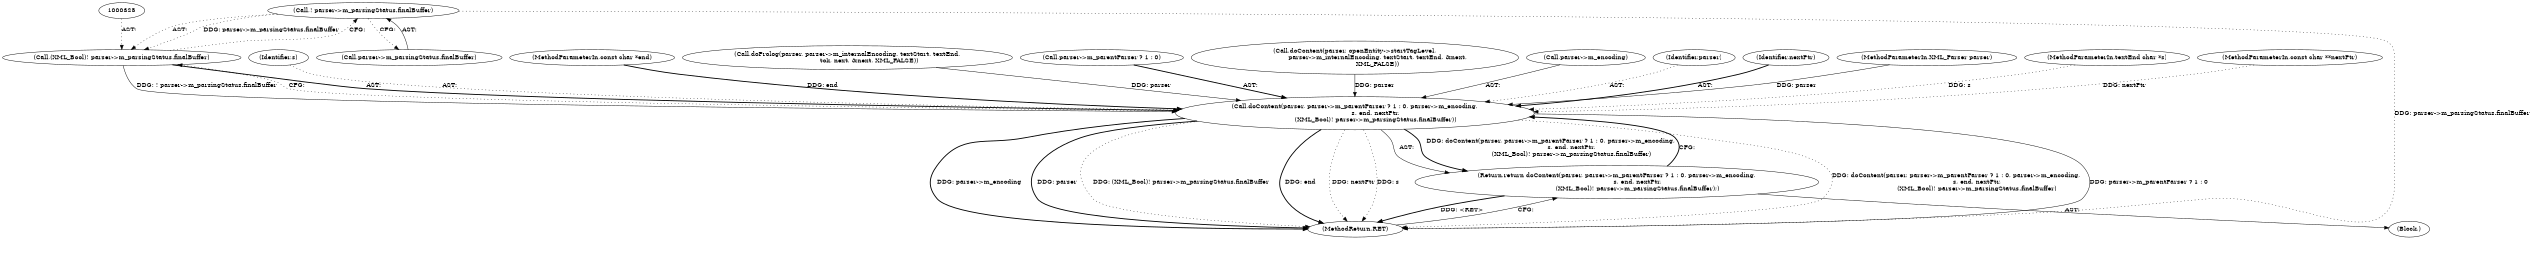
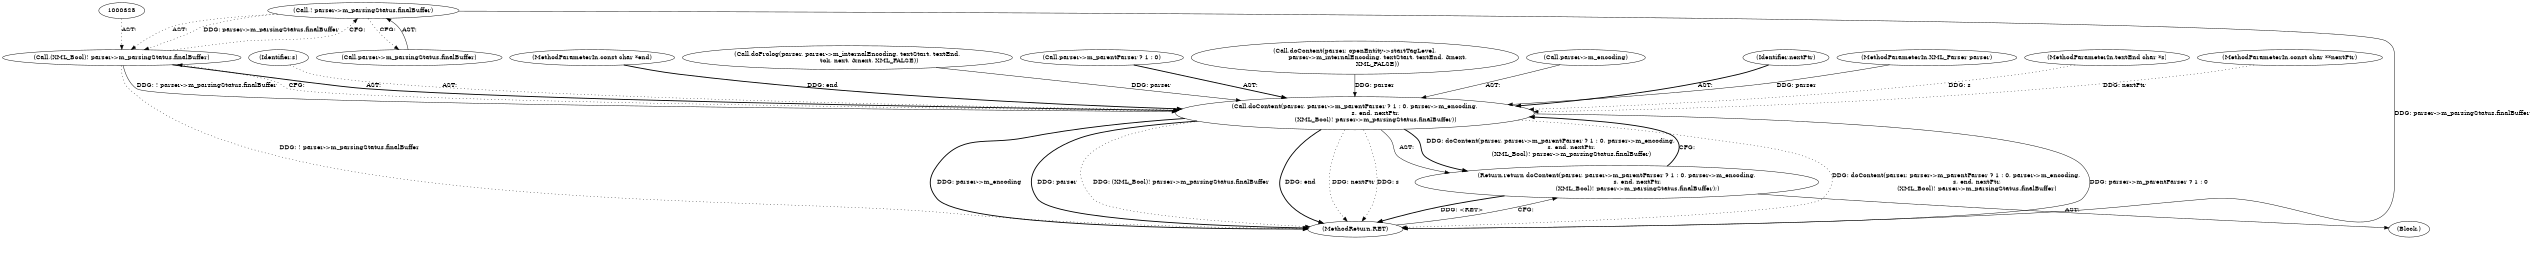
edge "(Call,! parser->m_parsingStatus.finalBuffer)" -> "(MethodReturn,RET)": style dotted -> solid
node "(Identifier,parser)": removed
edge "(Call,(XML_Bool)! parser->m_parsingStatus.finalBuffer)" -> "(MethodReturn,RET)": added, label "DDG: ! parser->m_parsingStatus.finalBuffer"
